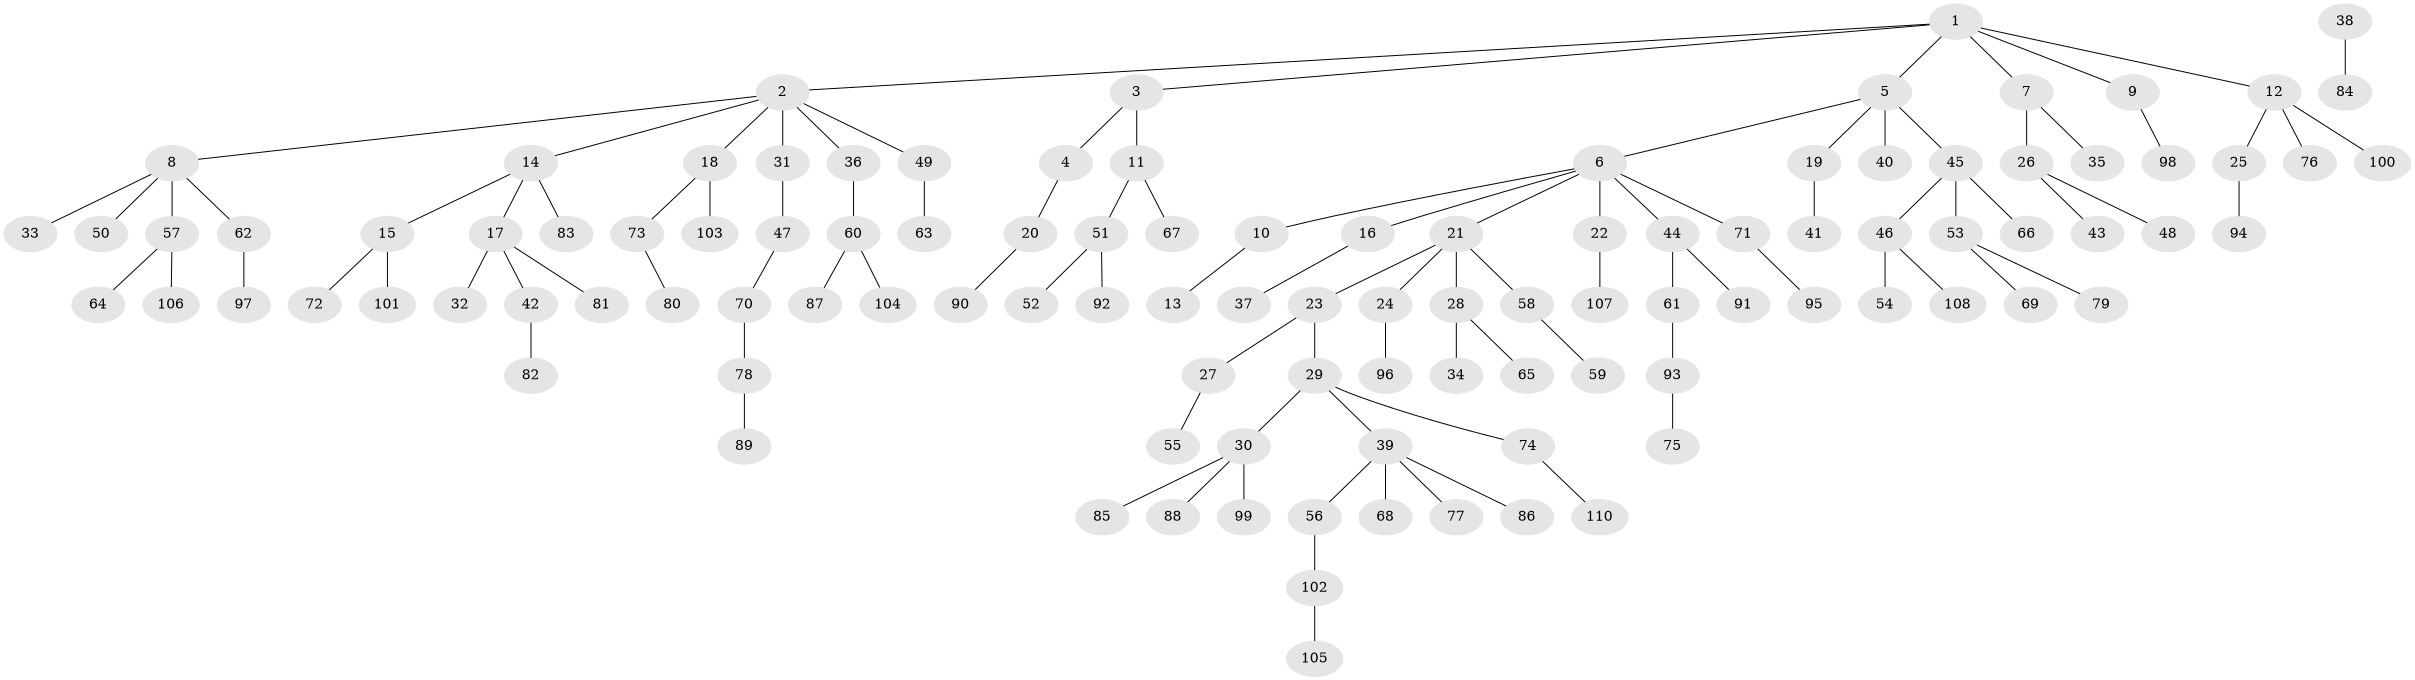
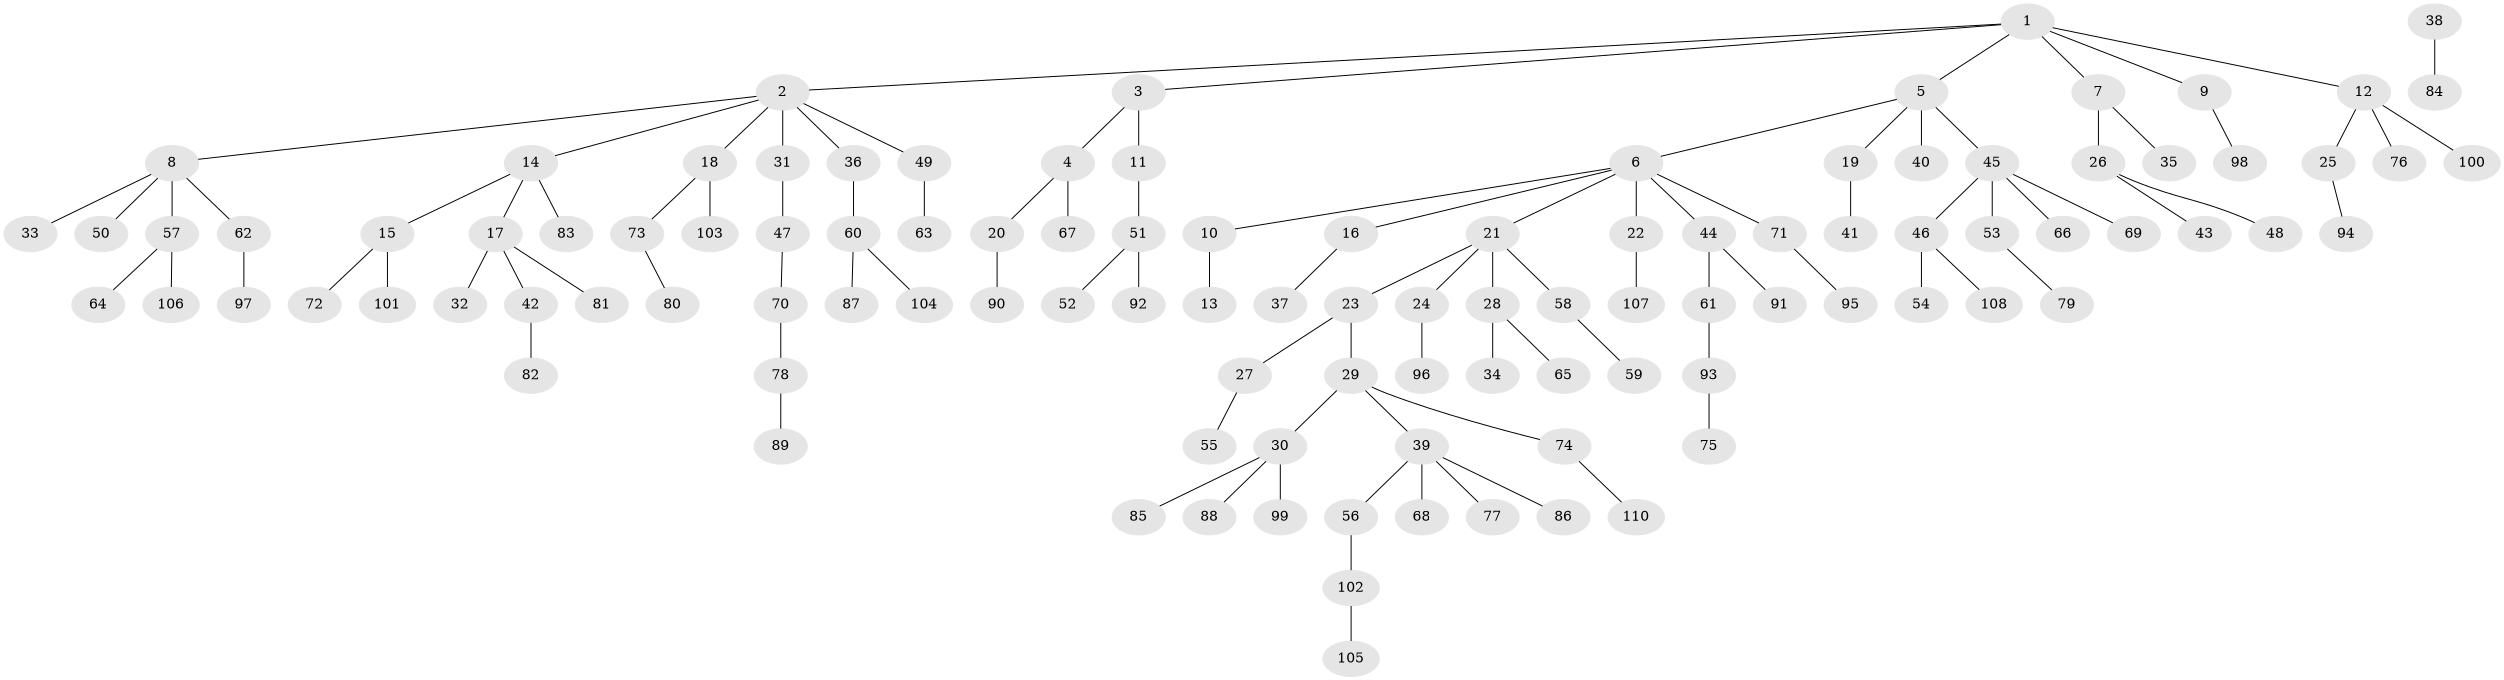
edge "11" -- "67": now "4" -- "67"
edge "53" -- "69": now "45" -- "69"
